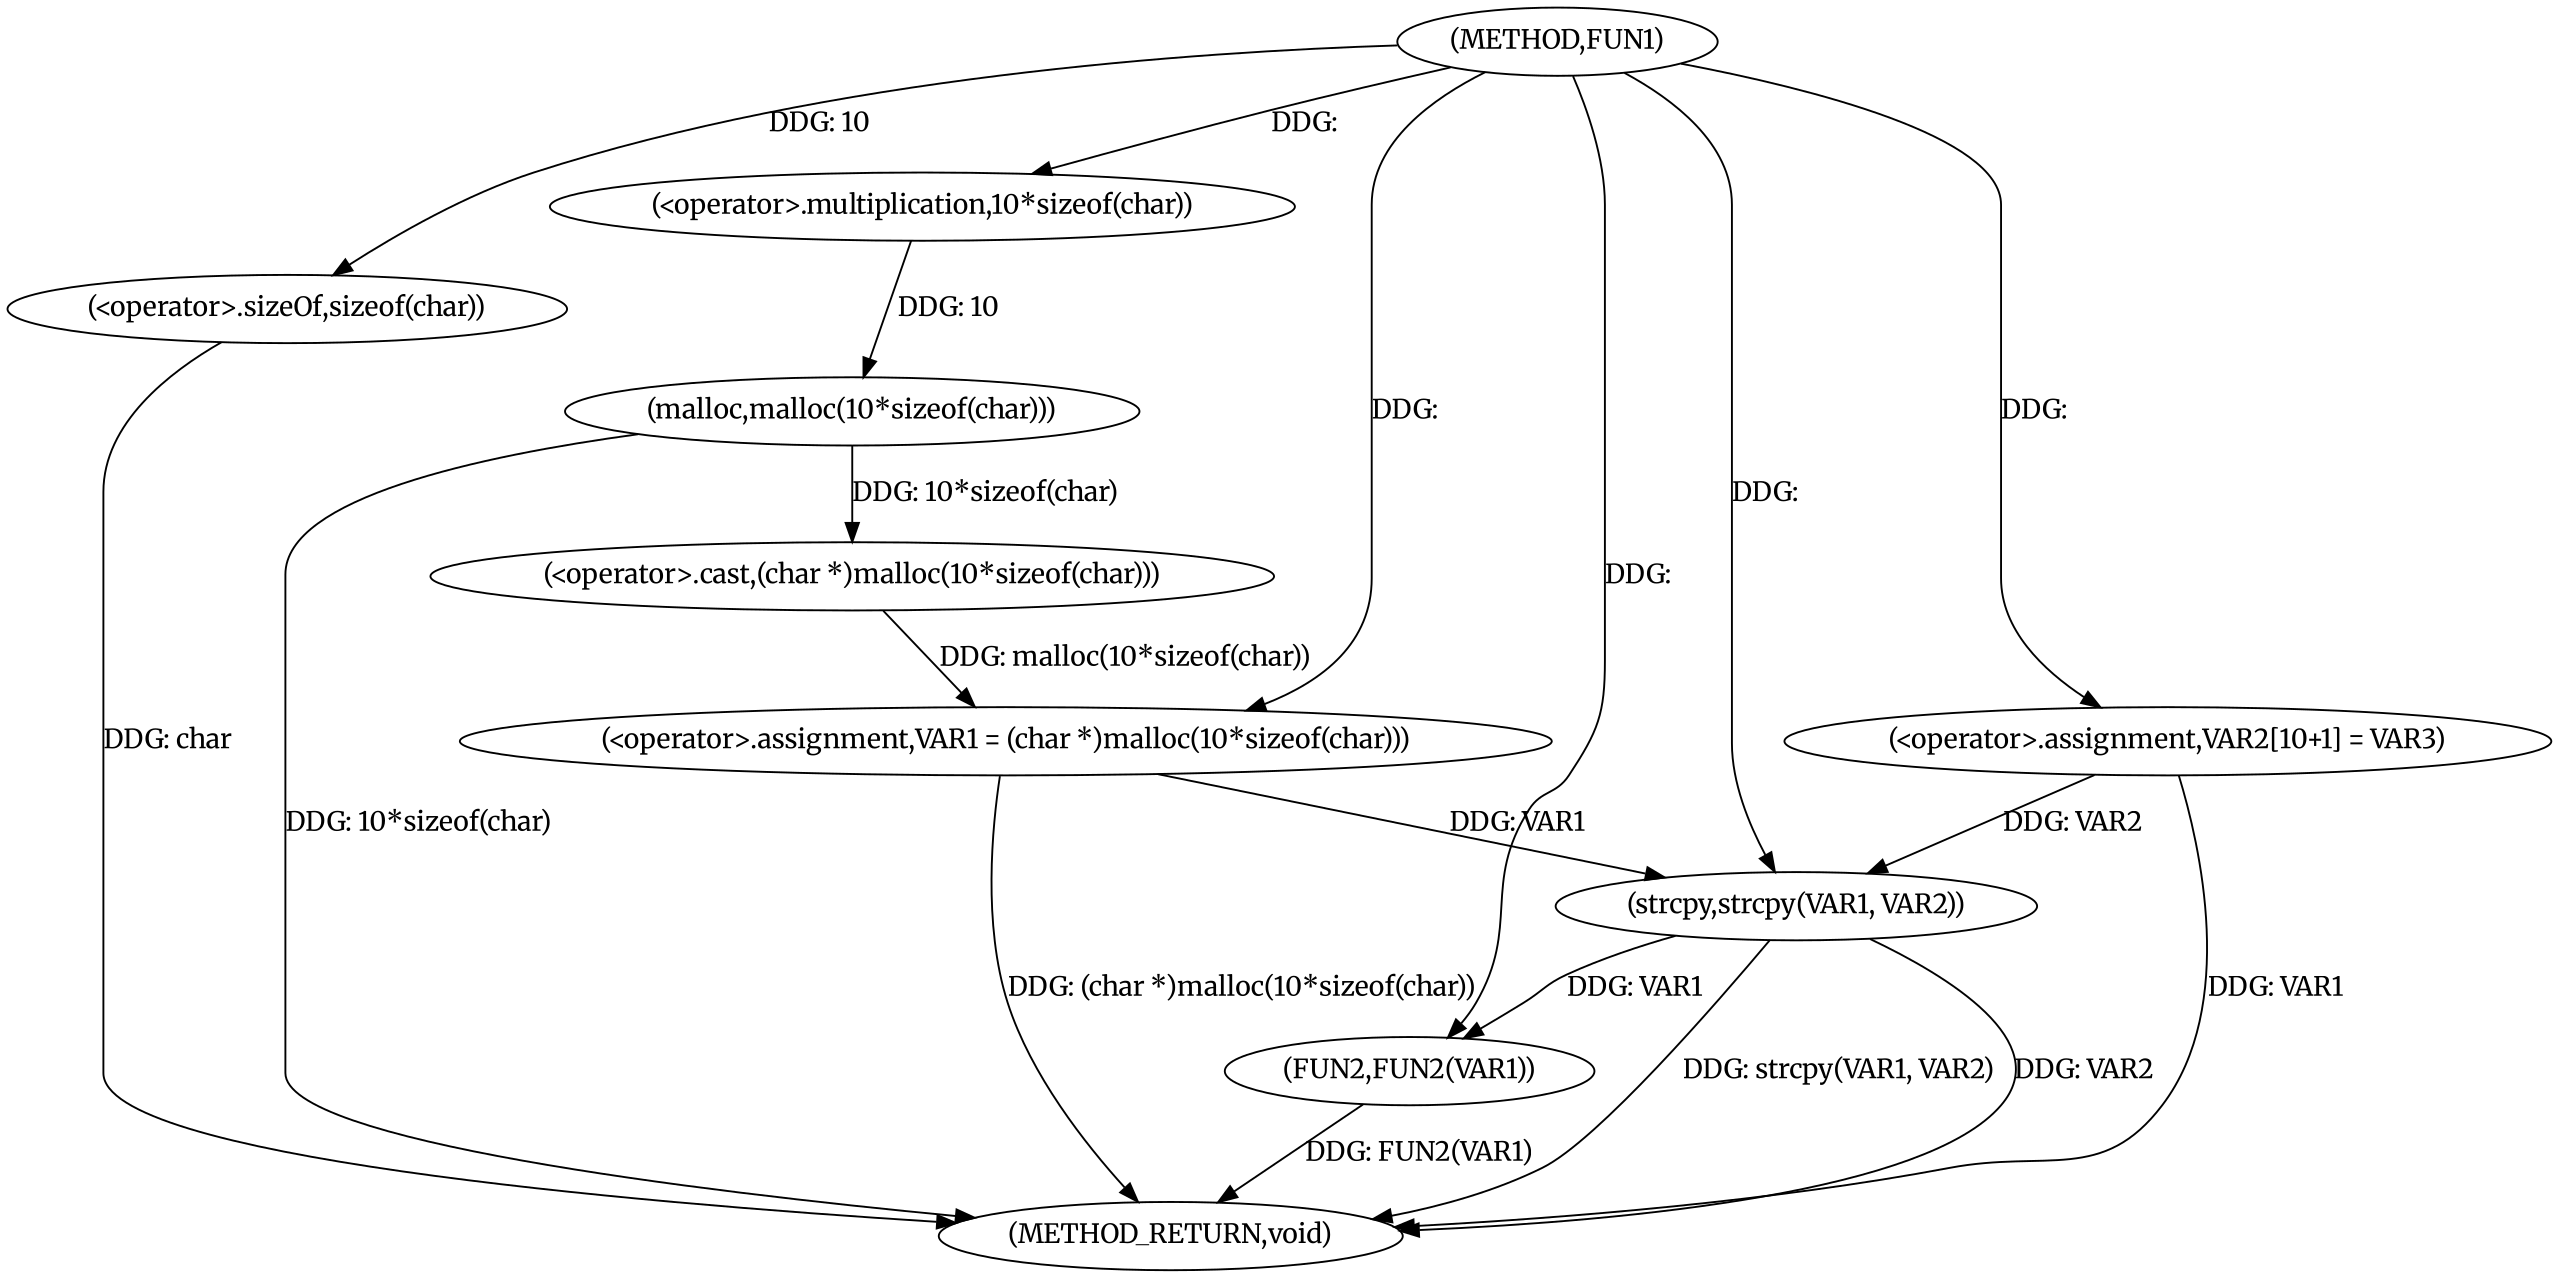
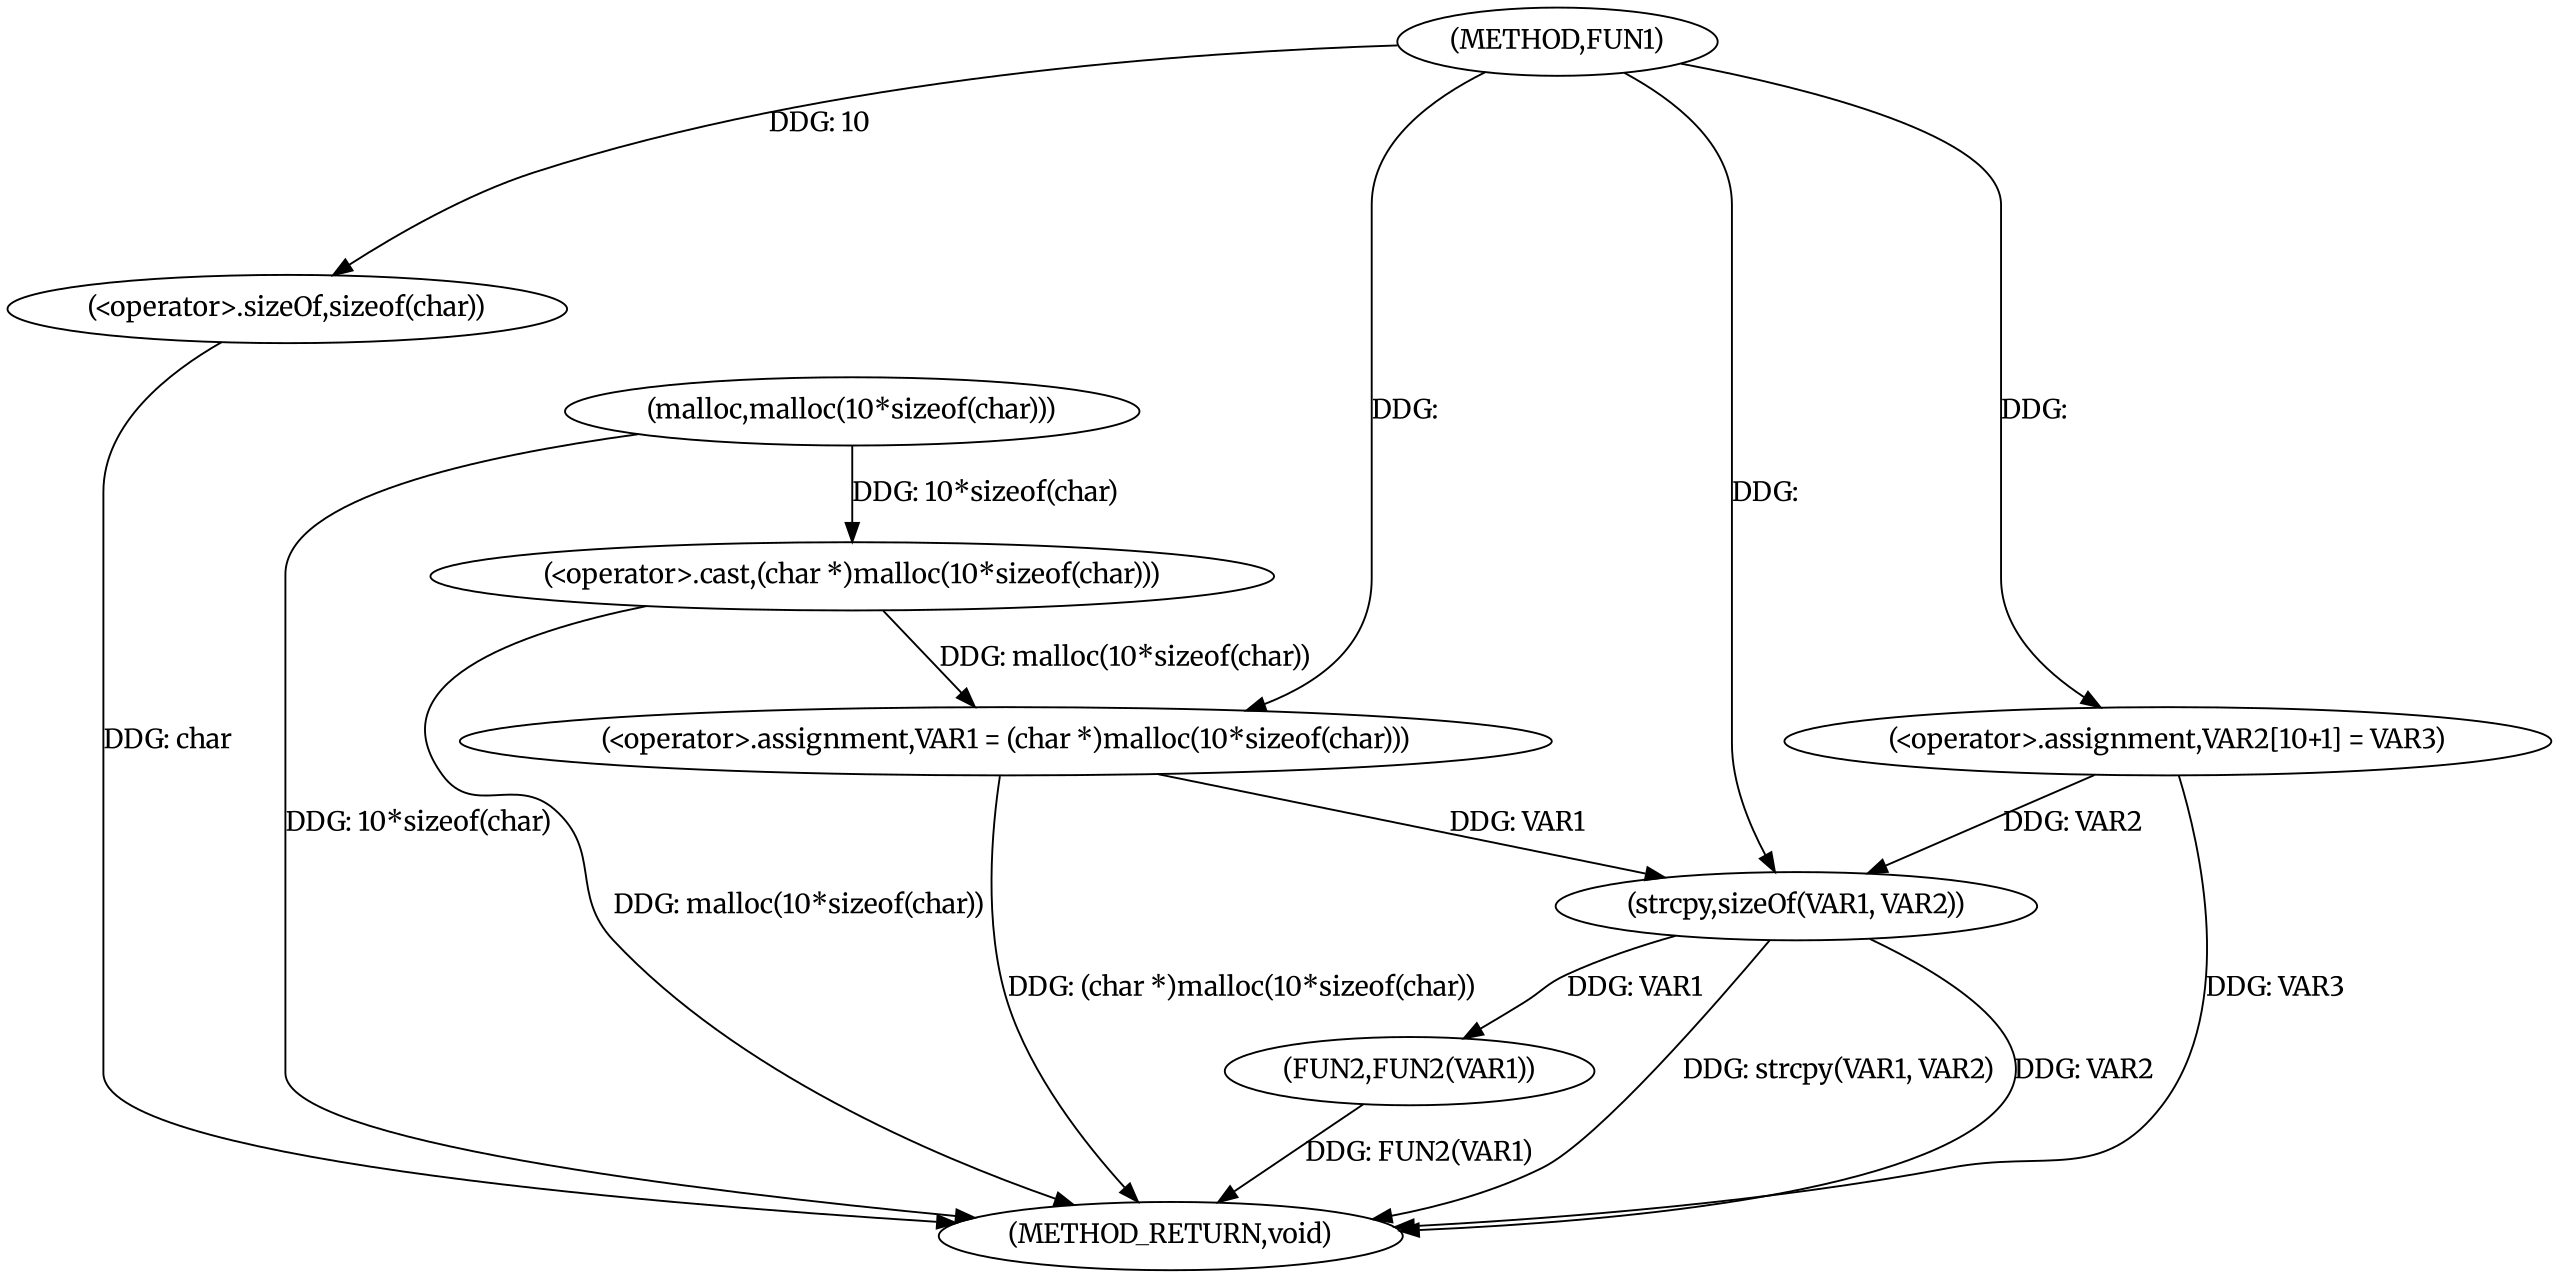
node "(<operator>.multiplication,10*sizeof(char))": removed
edge "(METHOD,FUN1)" -> "(FUN2,FUN2(VAR1))": removed, label "DDG:"
node "(strcpy,strcpy(VAR1, VAR2))": label "(strcpy,strcpy(VAR1, VAR2))" -> "(strcpy,sizeOf(VAR1, VAR2))"
edge "(<operator>.cast,(char *)malloc(10*sizeof(char)))" -> "(METHOD_RETURN,void)": added, label "DDG: malloc(10*sizeof(char))"
edge "(<operator>.assignment,VAR2[10+1] = VAR3)" -> "(METHOD_RETURN,void)": label "DDG: VAR1" -> "DDG: VAR3"
